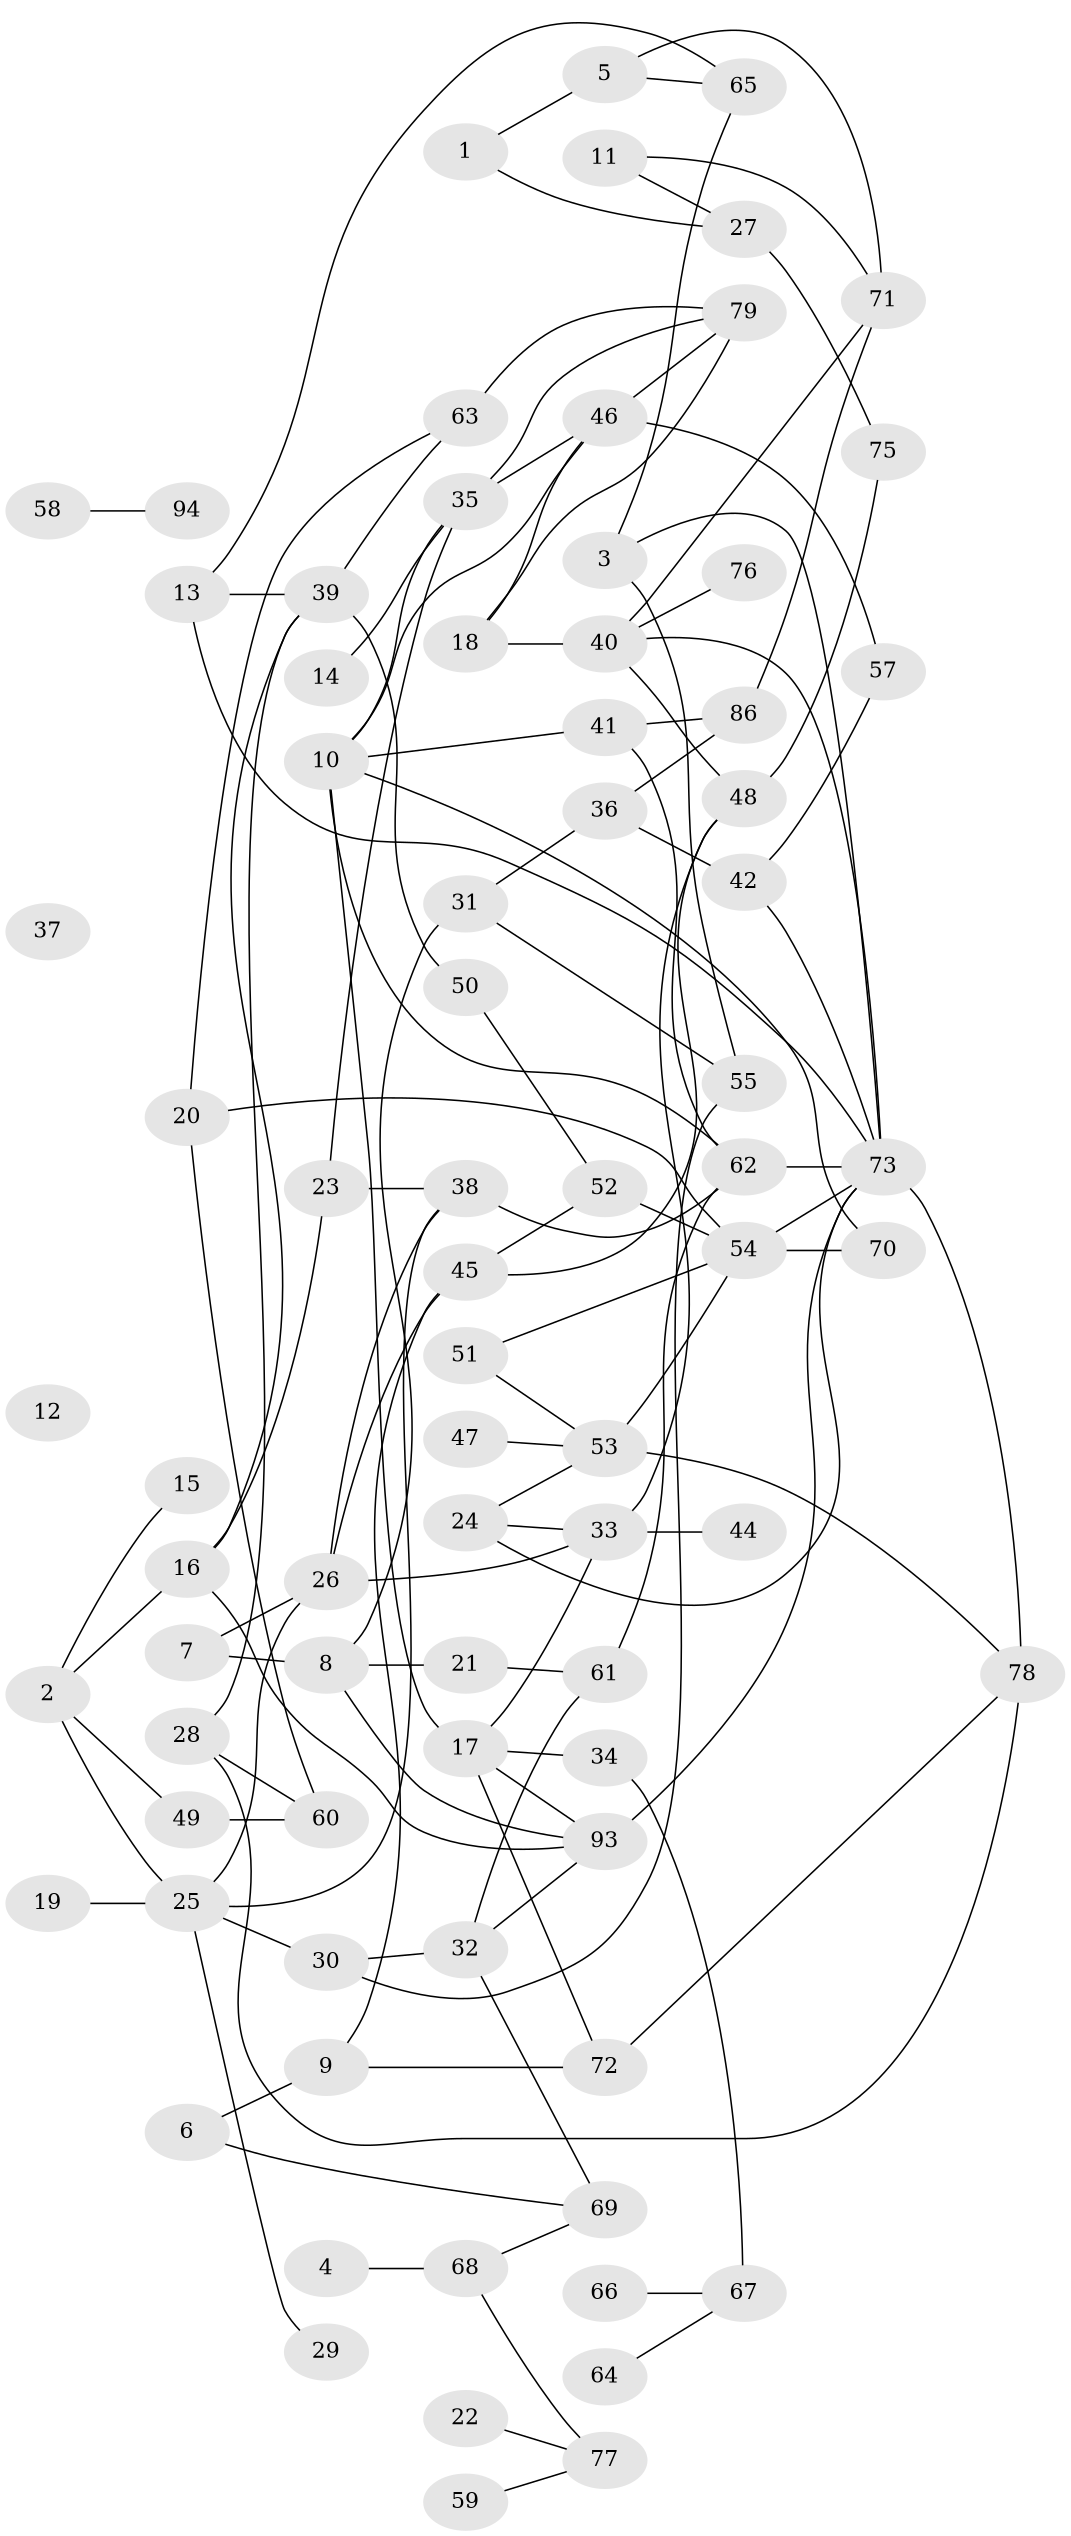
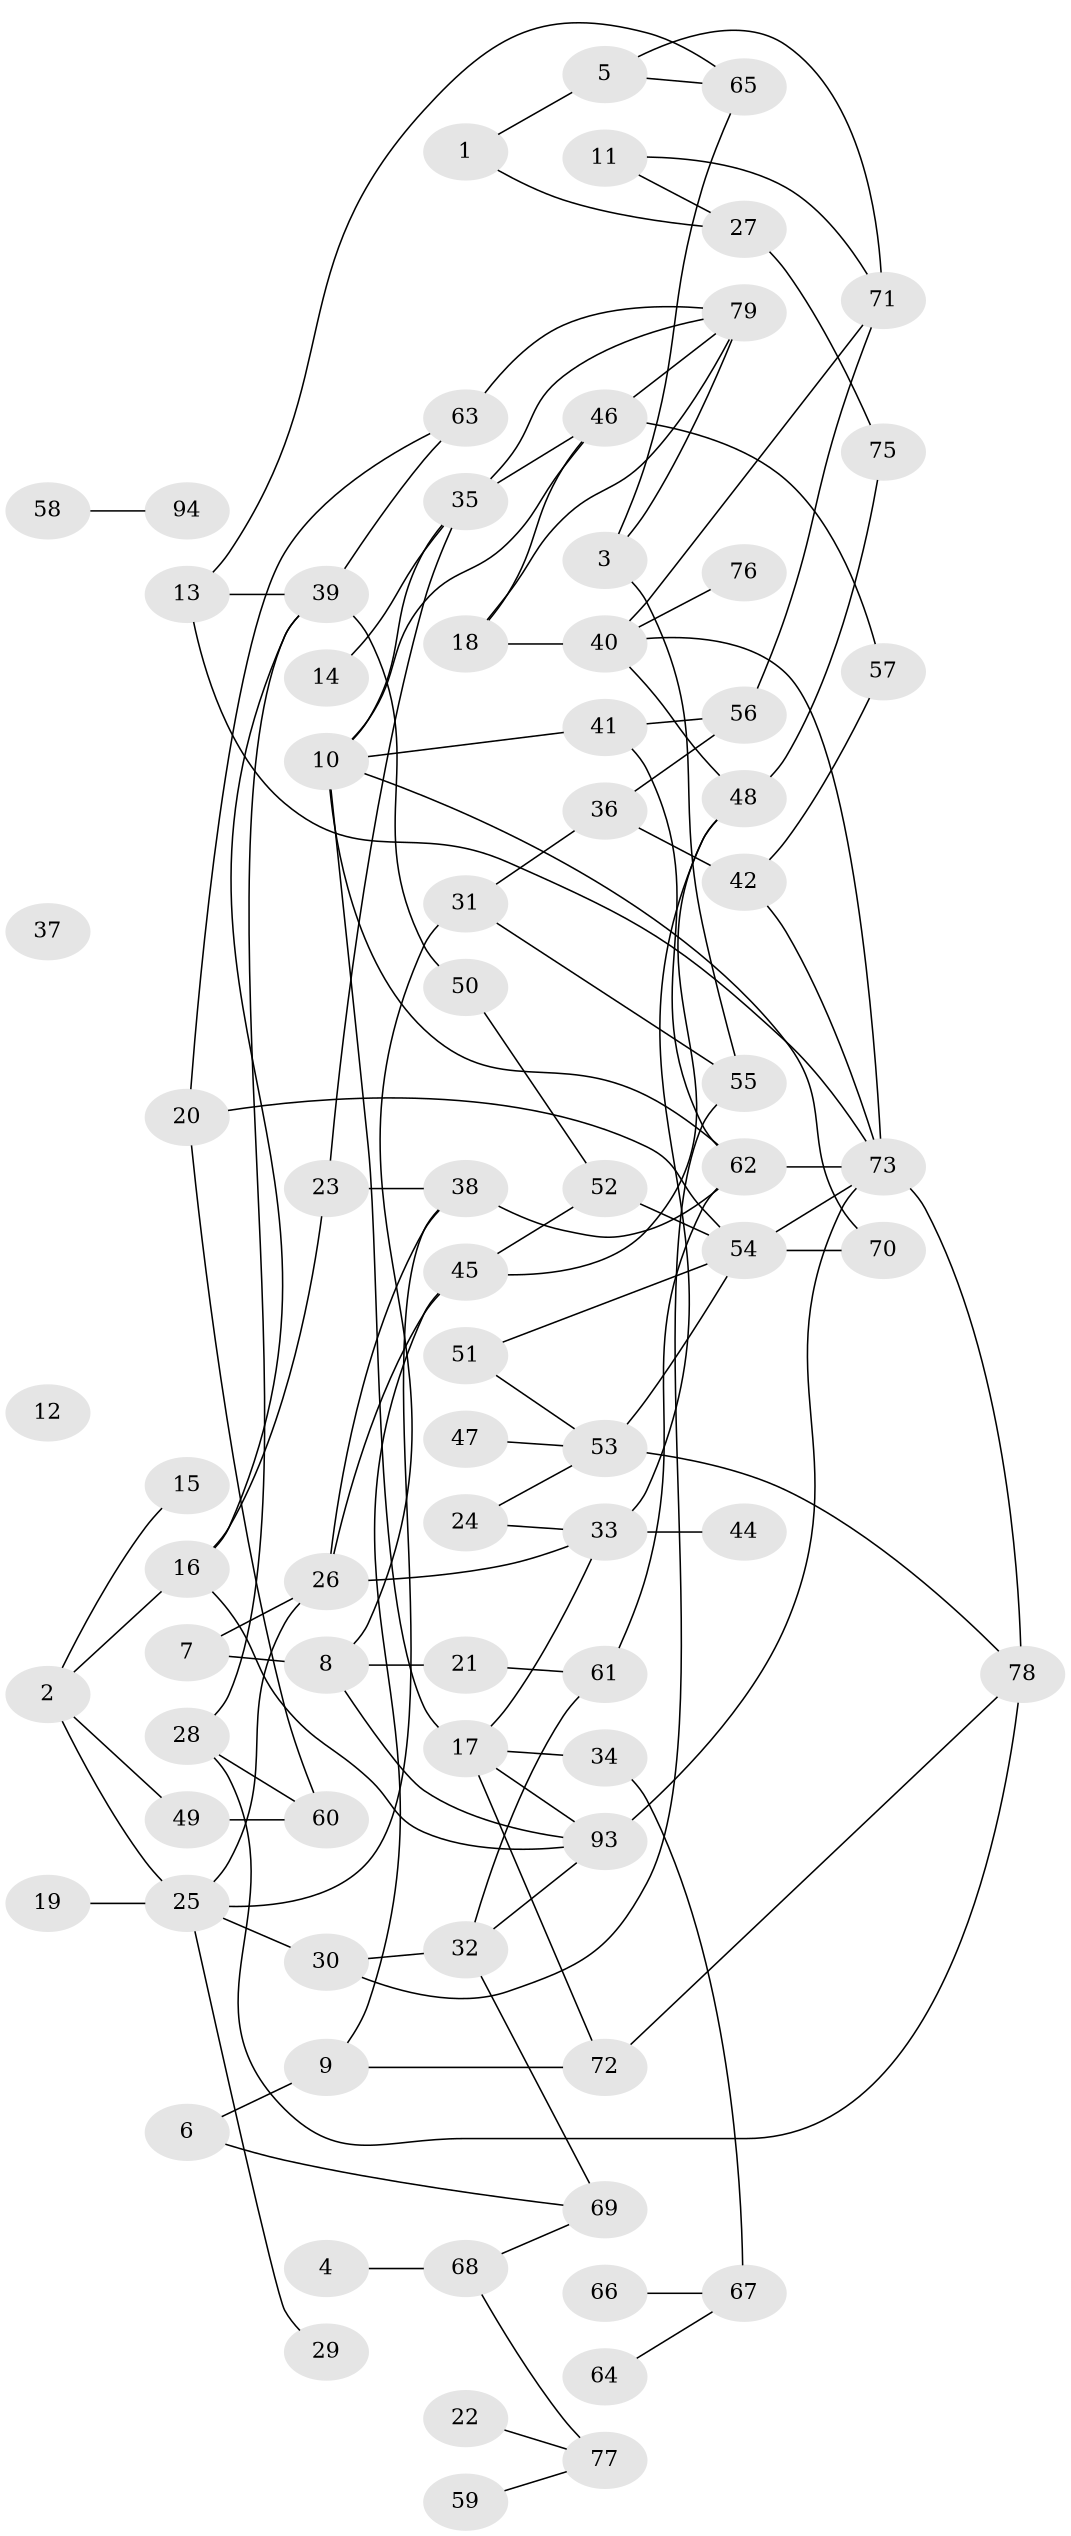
node "86": label "86" -> "56"
edge "3" -- "73": now "3" -- "79"
edge "73" -- "24": removed
